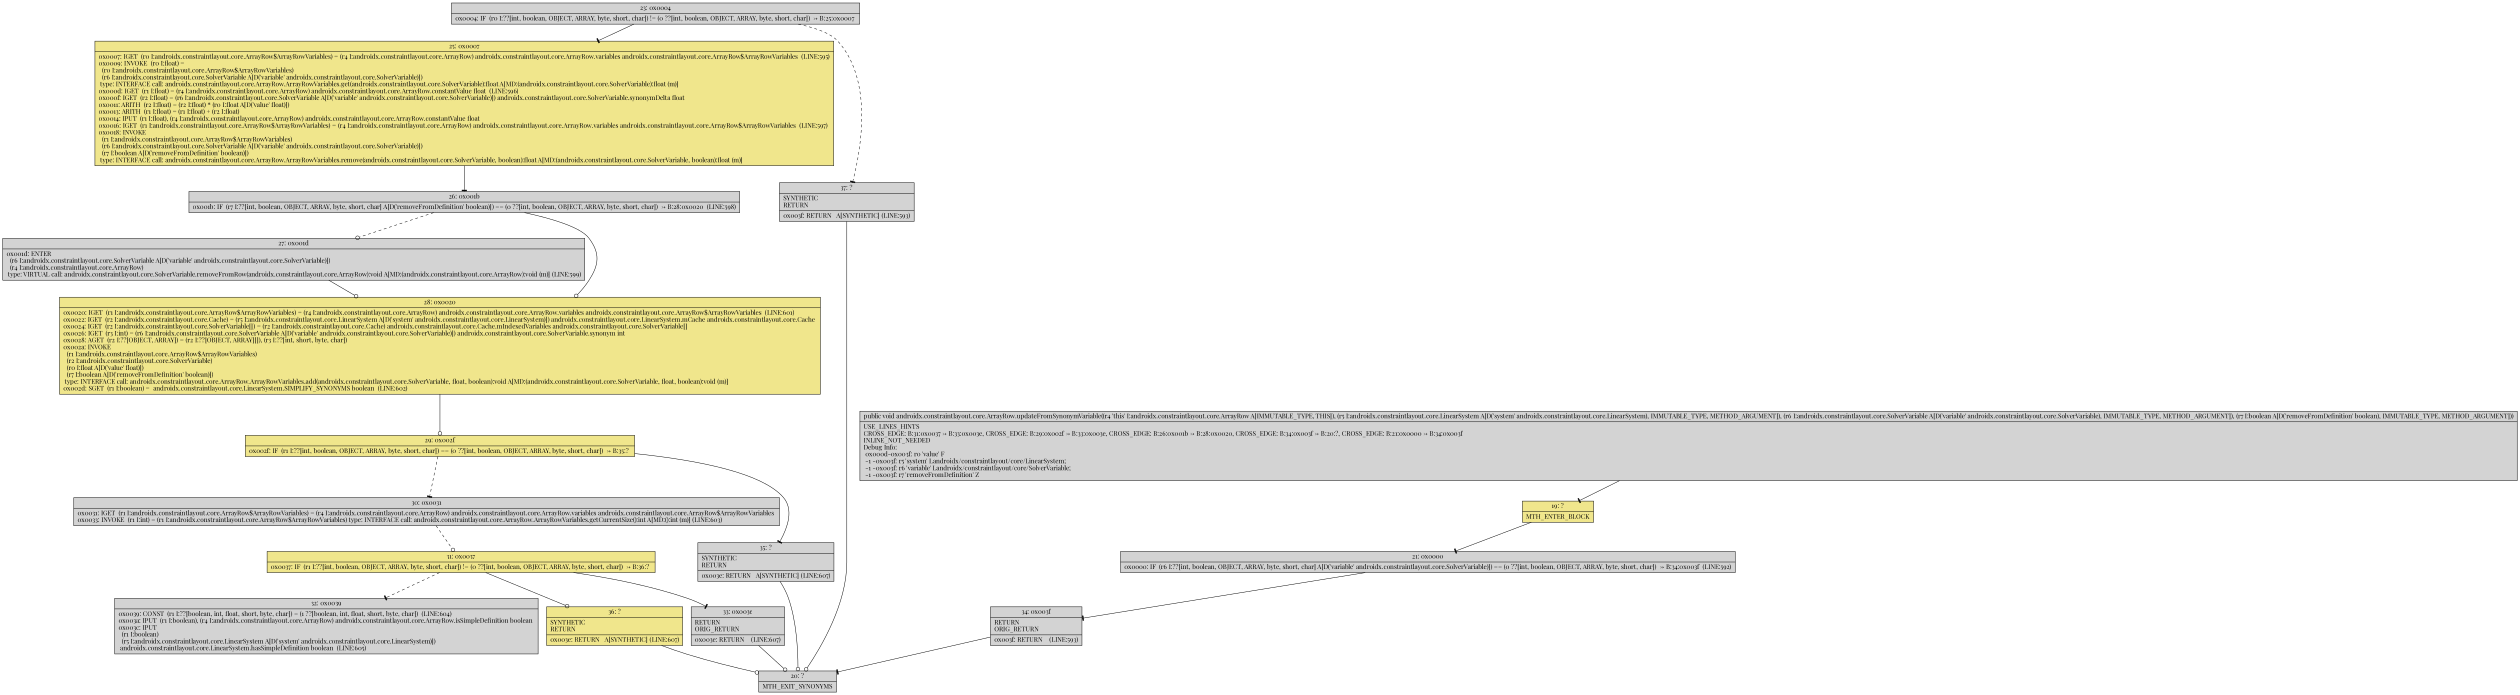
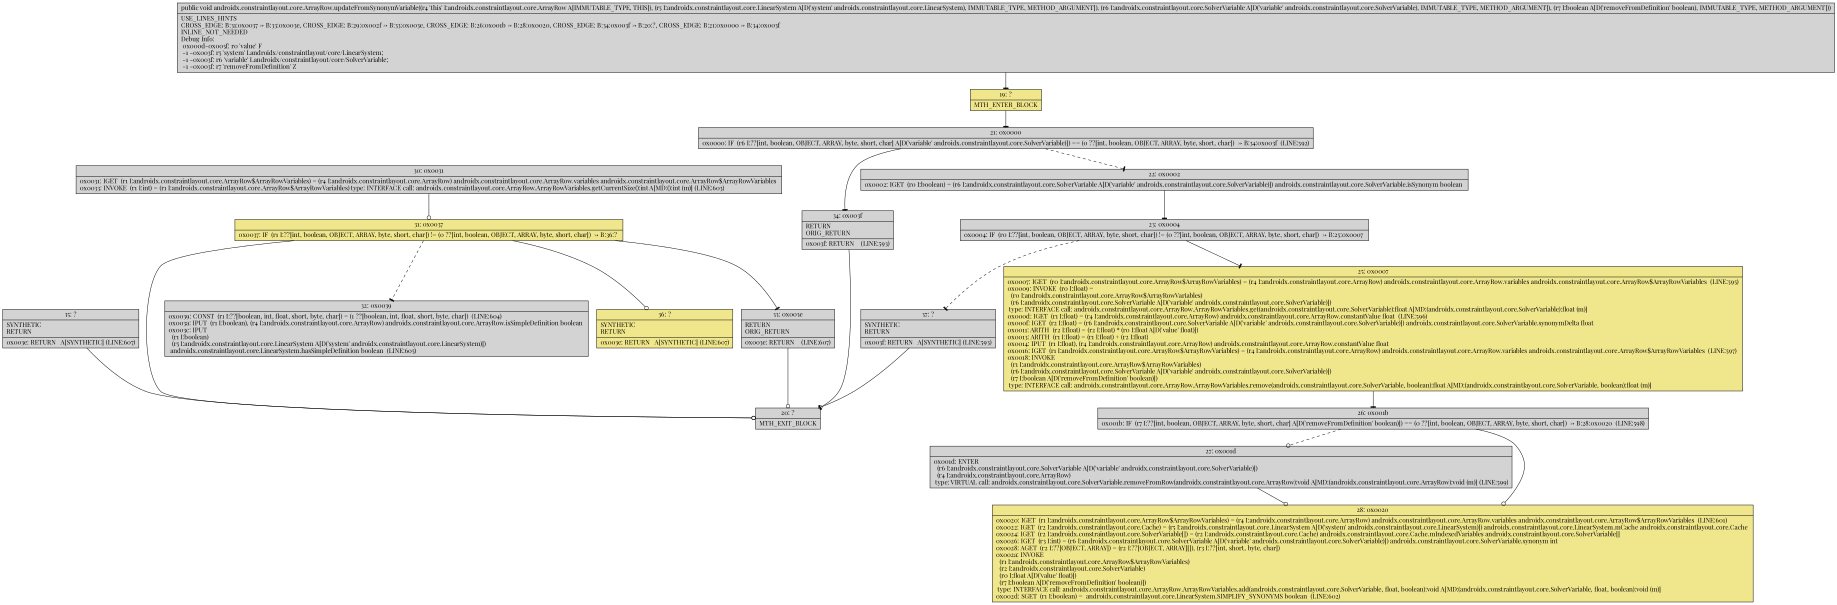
node "22: 0x0002": added
node "29: 0x002f": removed
edge "30: 0x0031" -> "31: 0x0037": style dashed -> solid
edge "36: ?" -> "20: ?": now "31: 0x0037" -> "20: ?"
node "20: ?": text "MTH_EXIT_SYNONYMS" -> "MTH_EXIT_BLOCK"
